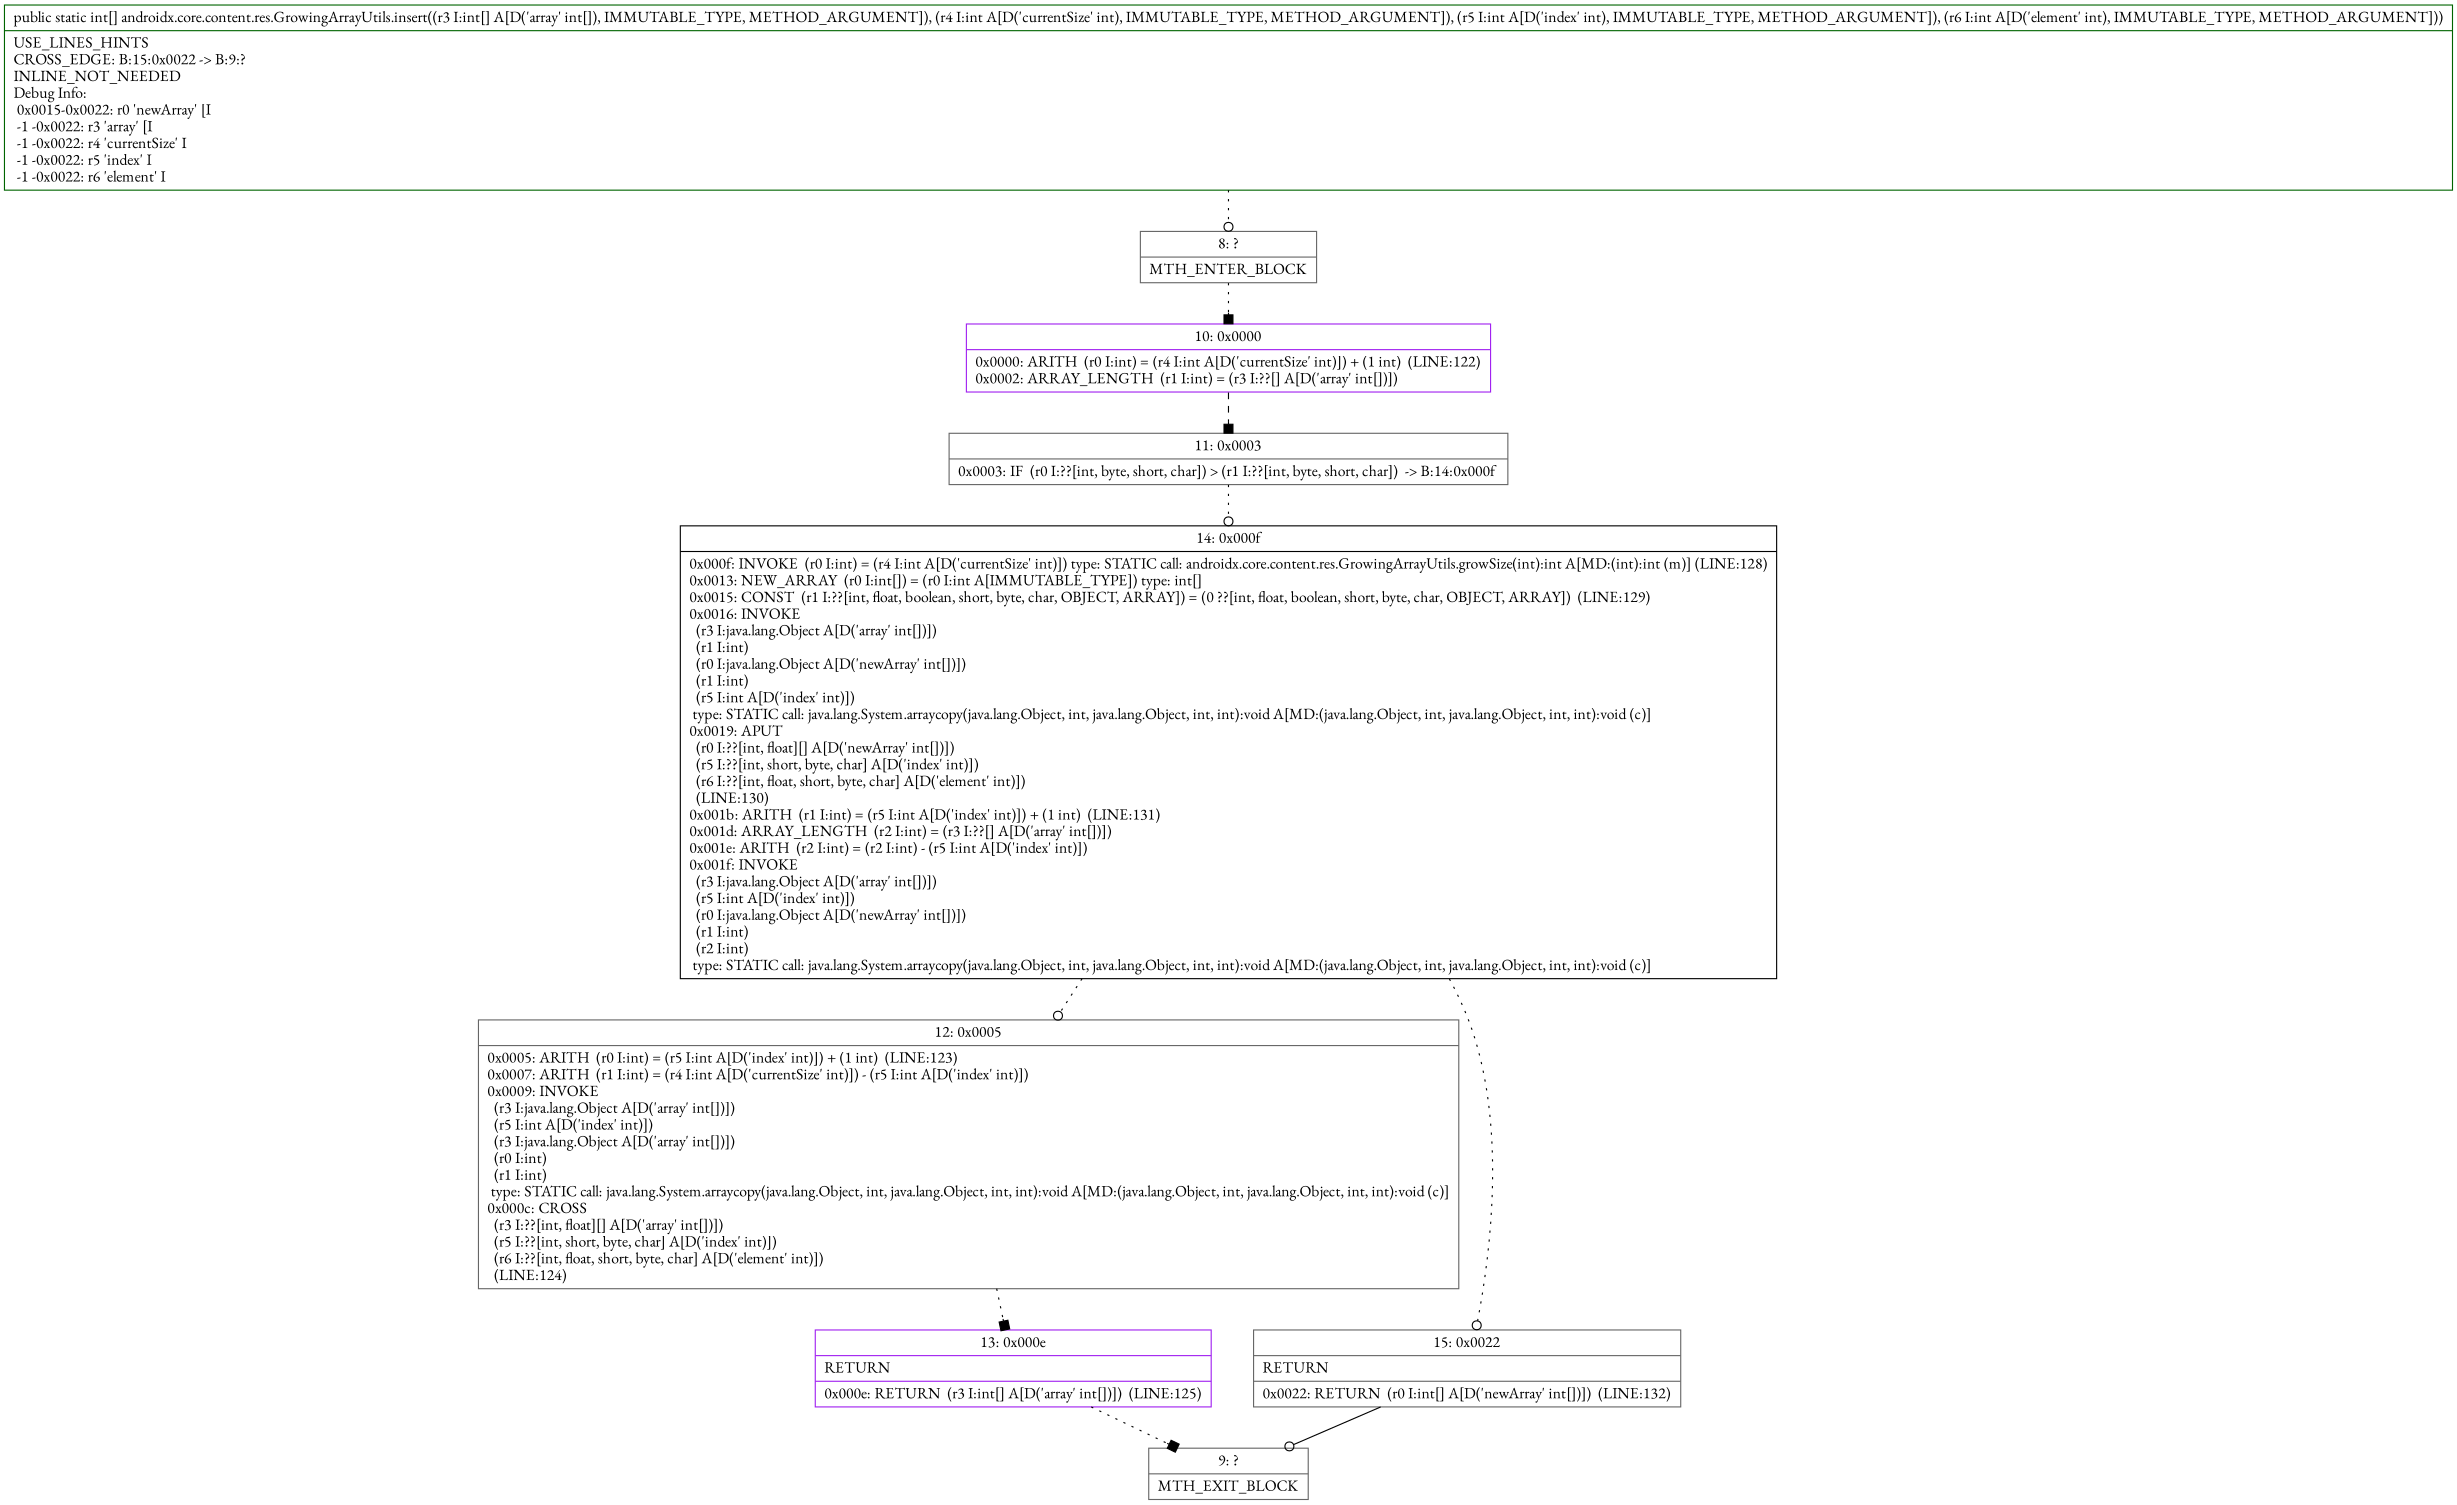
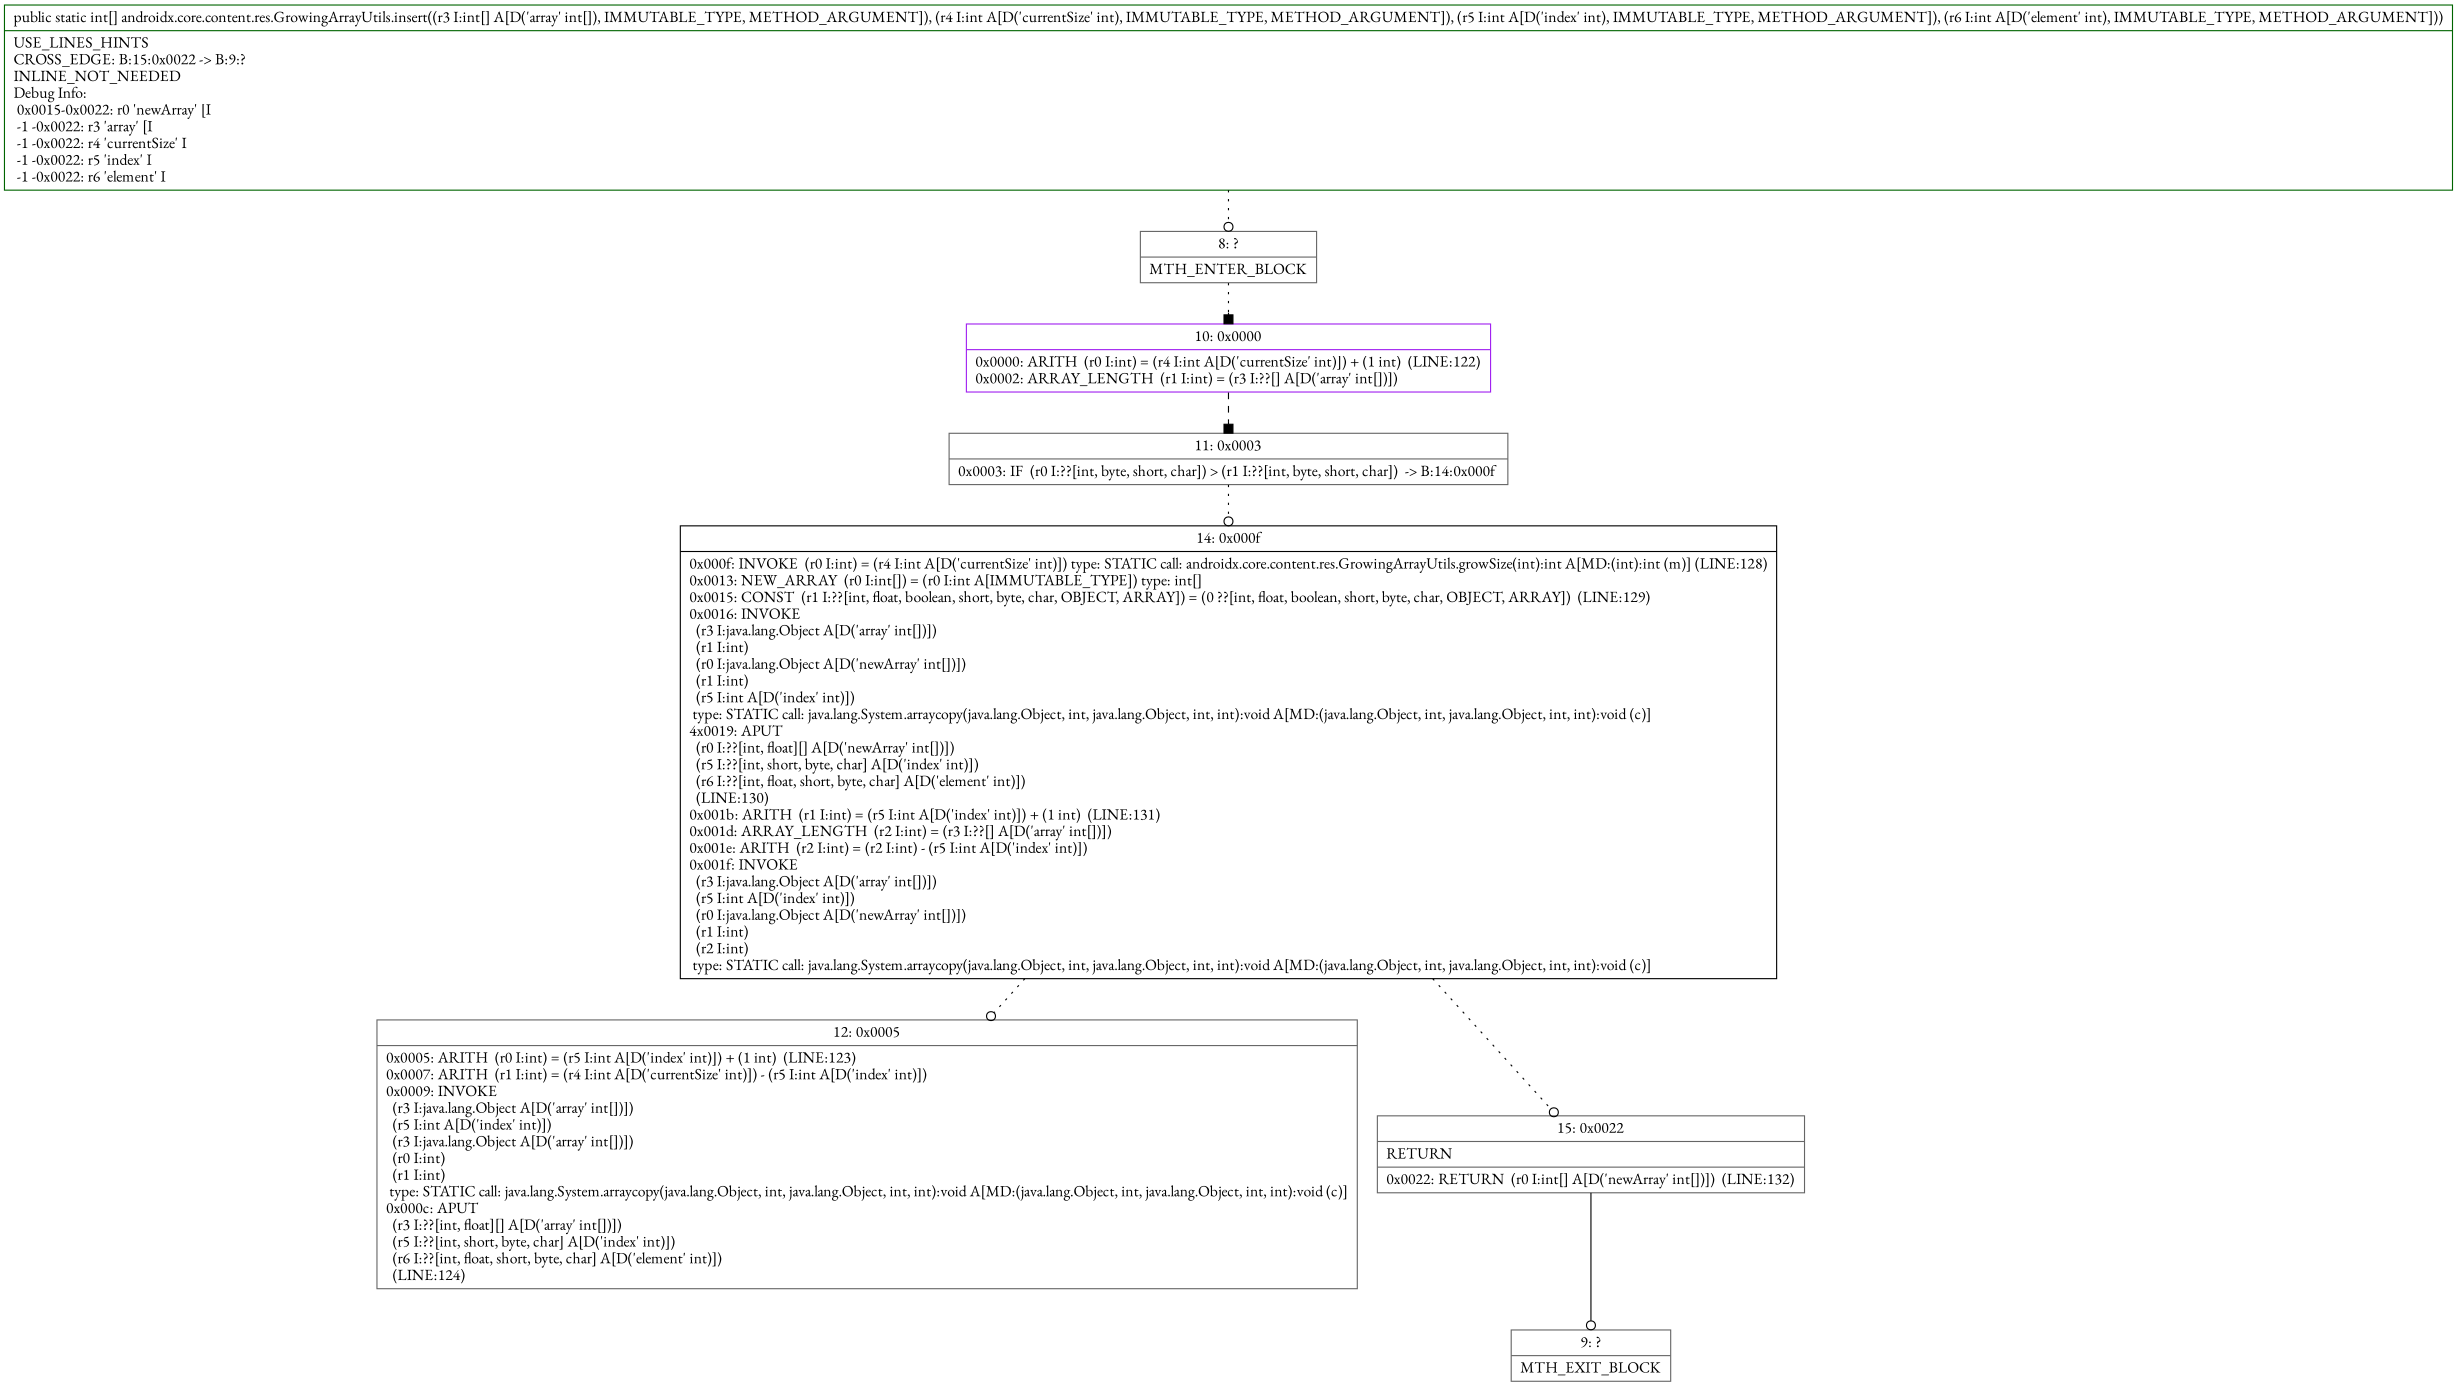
node "14: 0x000f": text "0x0019: APUT" -> "4x0019: APUT"
node "12: 0x0005": text "0x000c: CROSS" -> "0x000c: APUT"
node "13: 0x000e": removed
